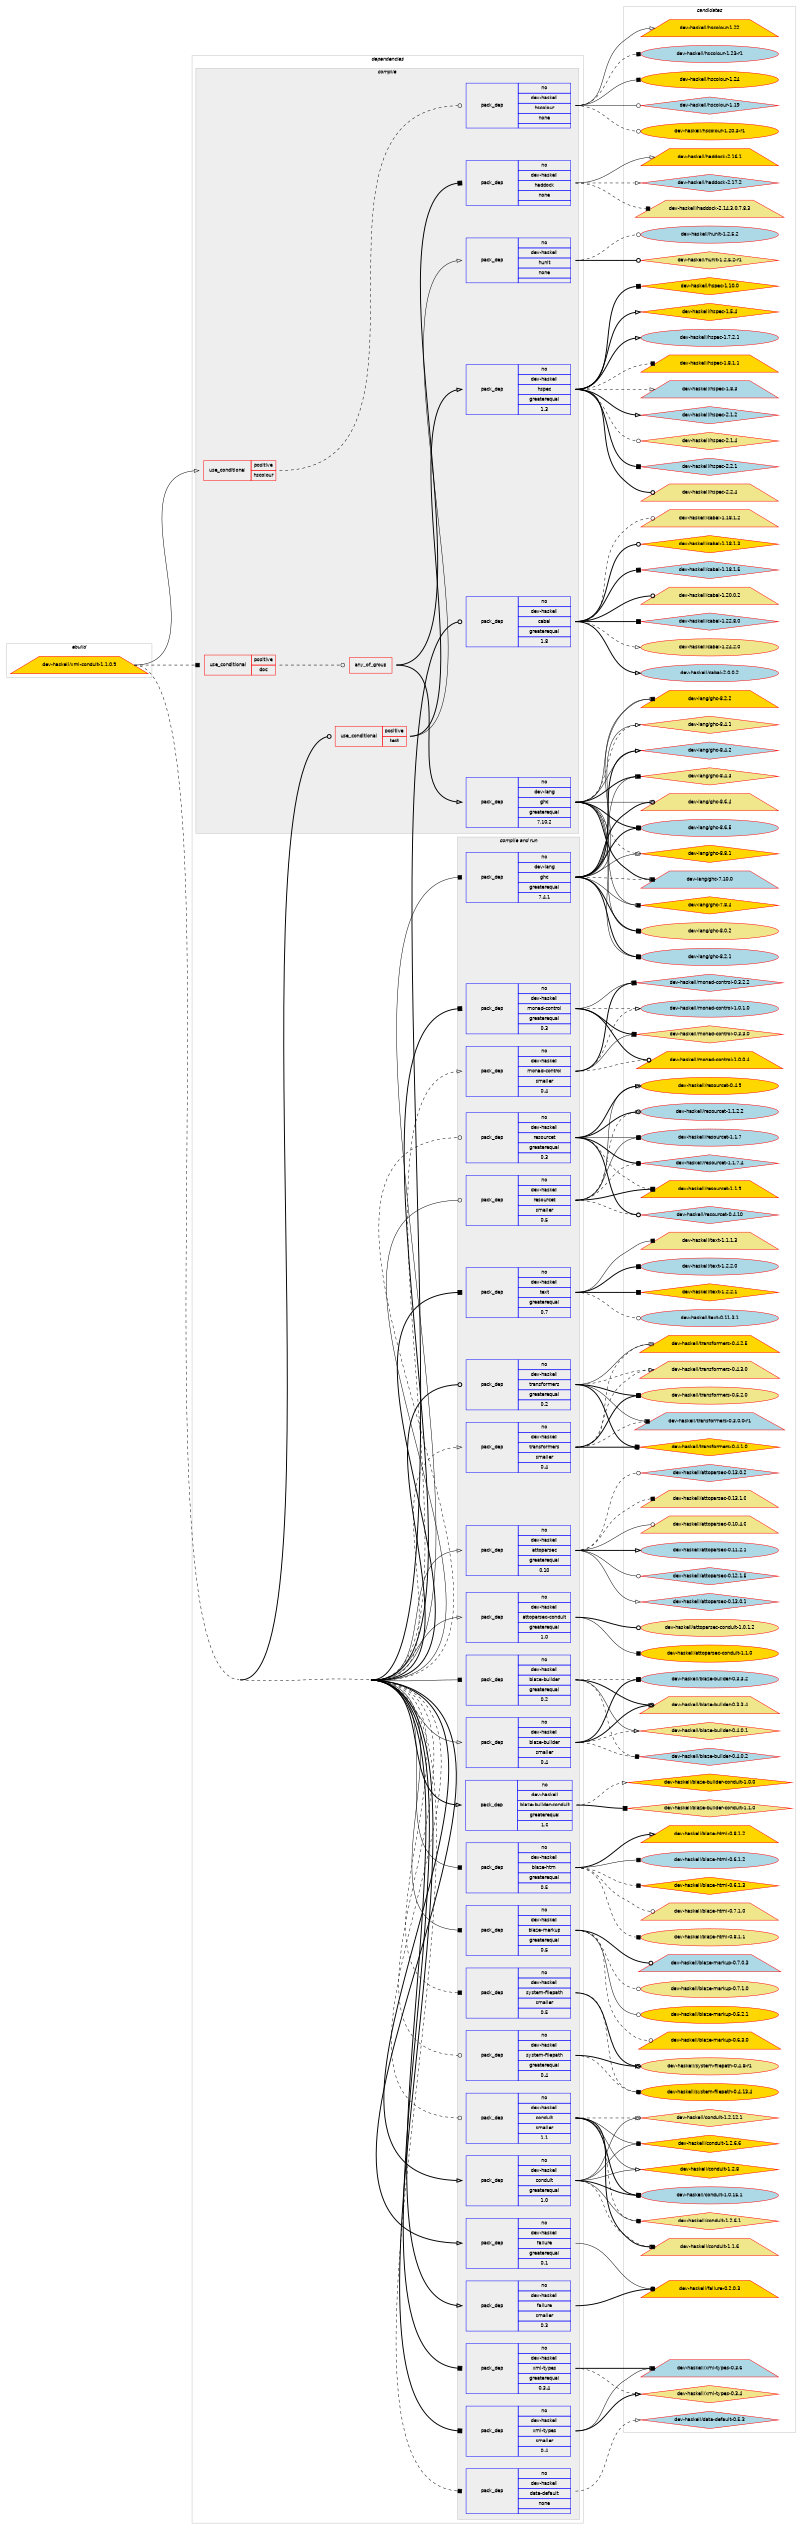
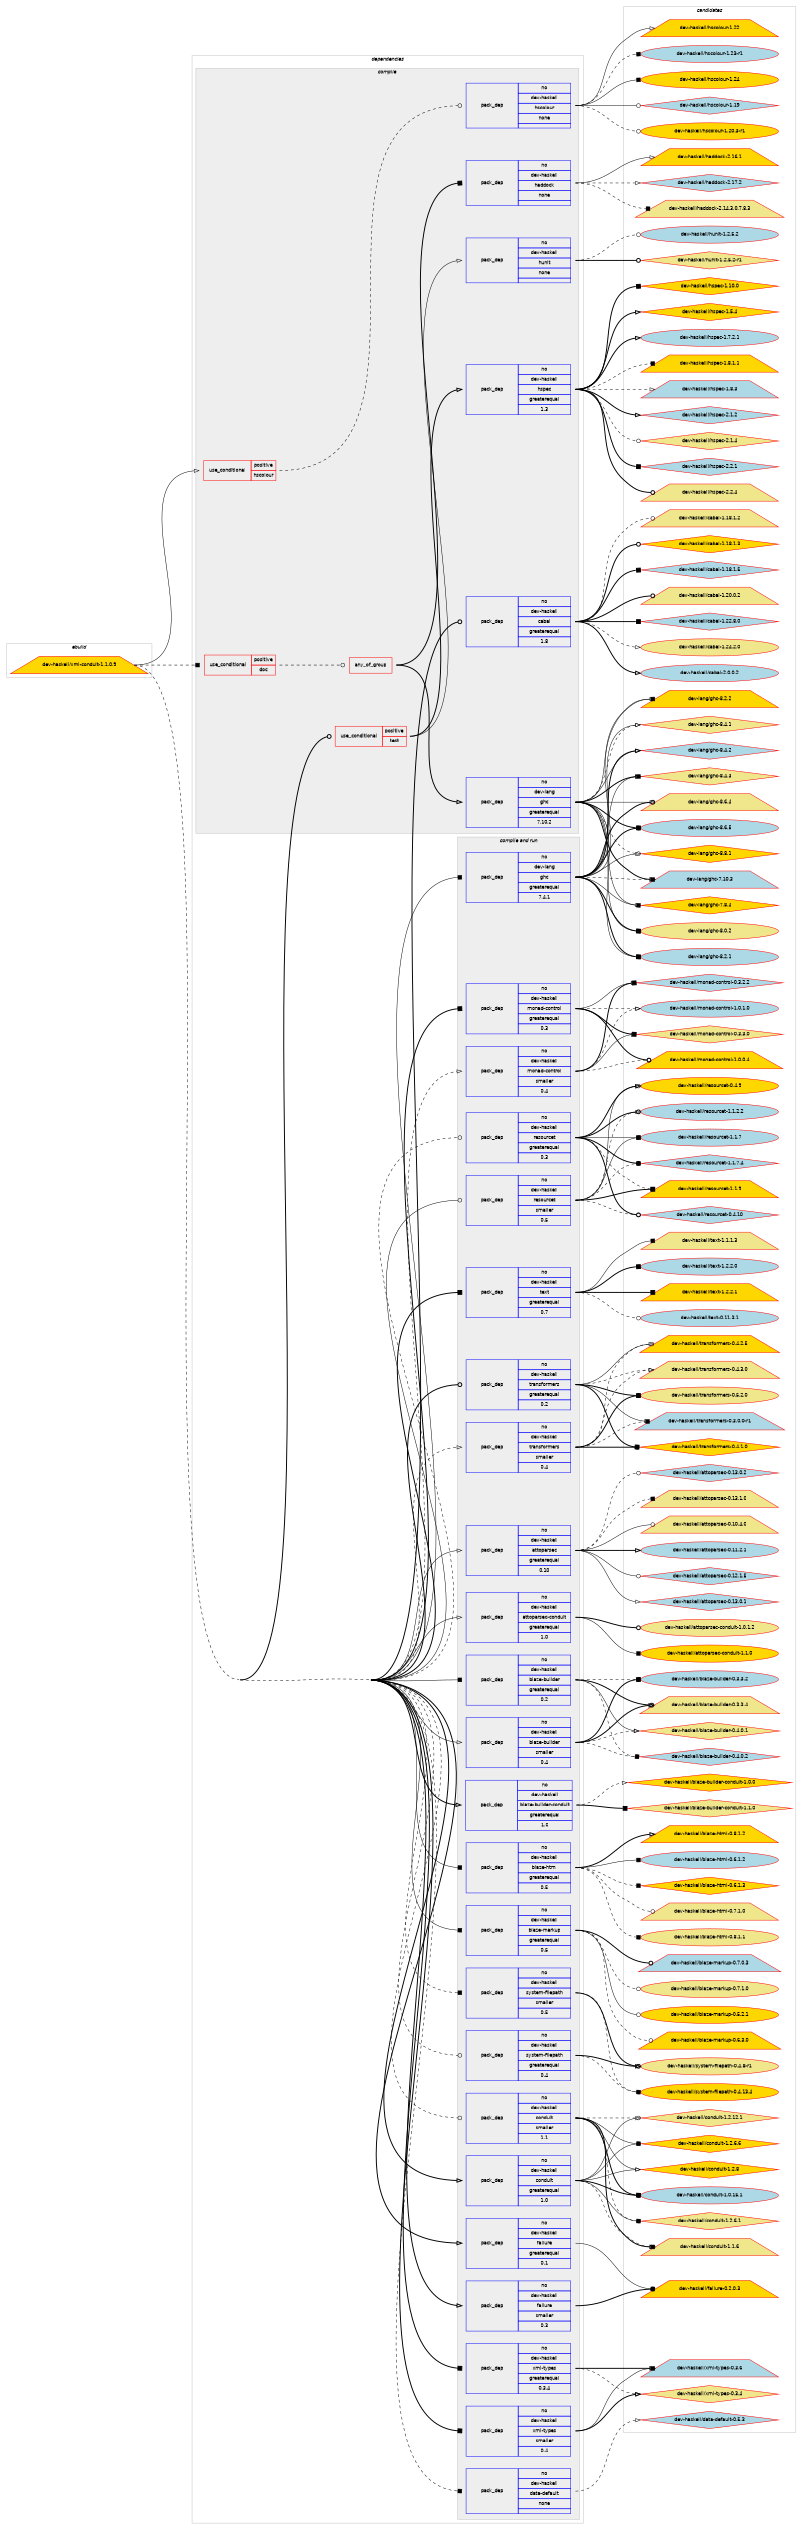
node "dev-lang/ghc-7.10.0": label "dev-lang/ghc-7.10.0" -> "dev-lang/ghc-7.10.3"
node "dev-haskell/text-1.2.2.1": shape diamond -> trapezium
